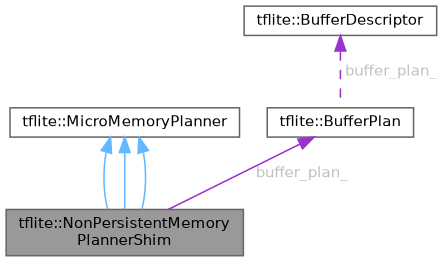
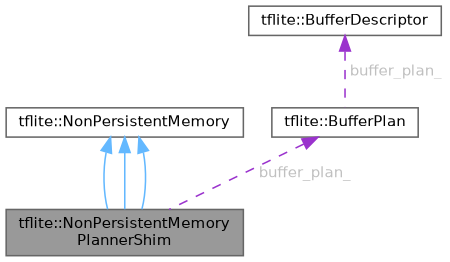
node "tflite::MicroMemoryPlanner": label "tflite::MicroMemoryPlanner" -> "tflite::NonPersistentMemory"
edge "tflite::NonPersistentMemory PlannerShim" -> "tflite::BufferPlan": style solid -> dashed
